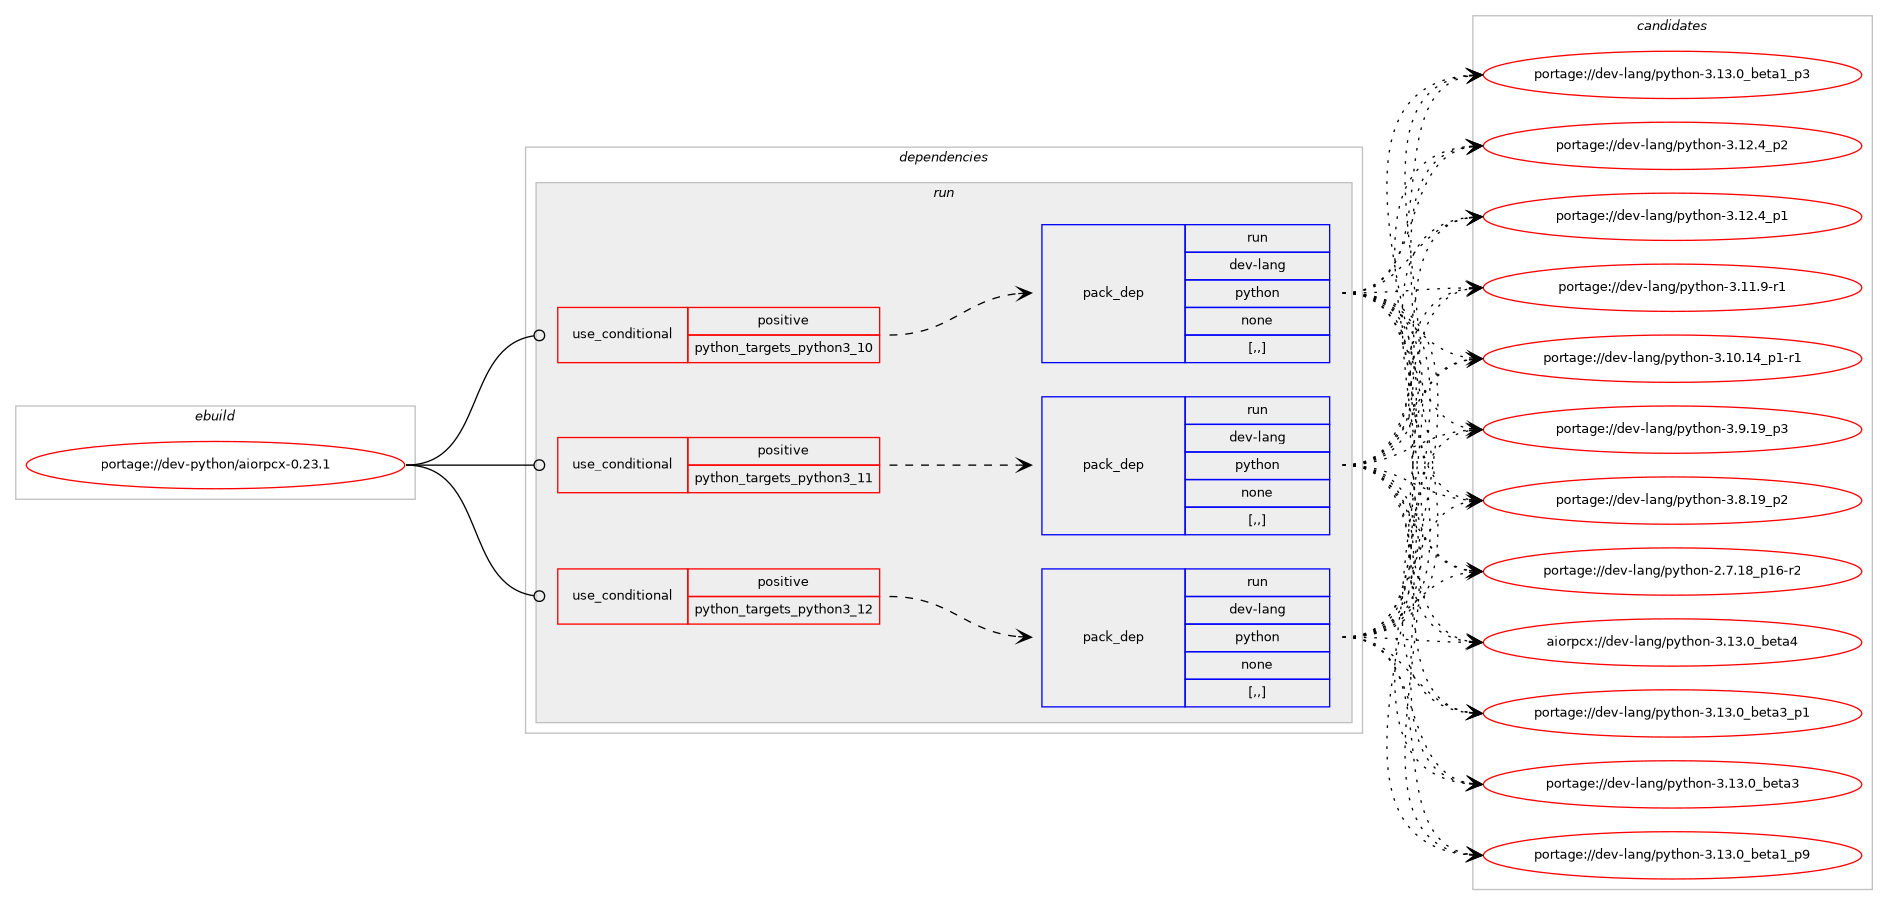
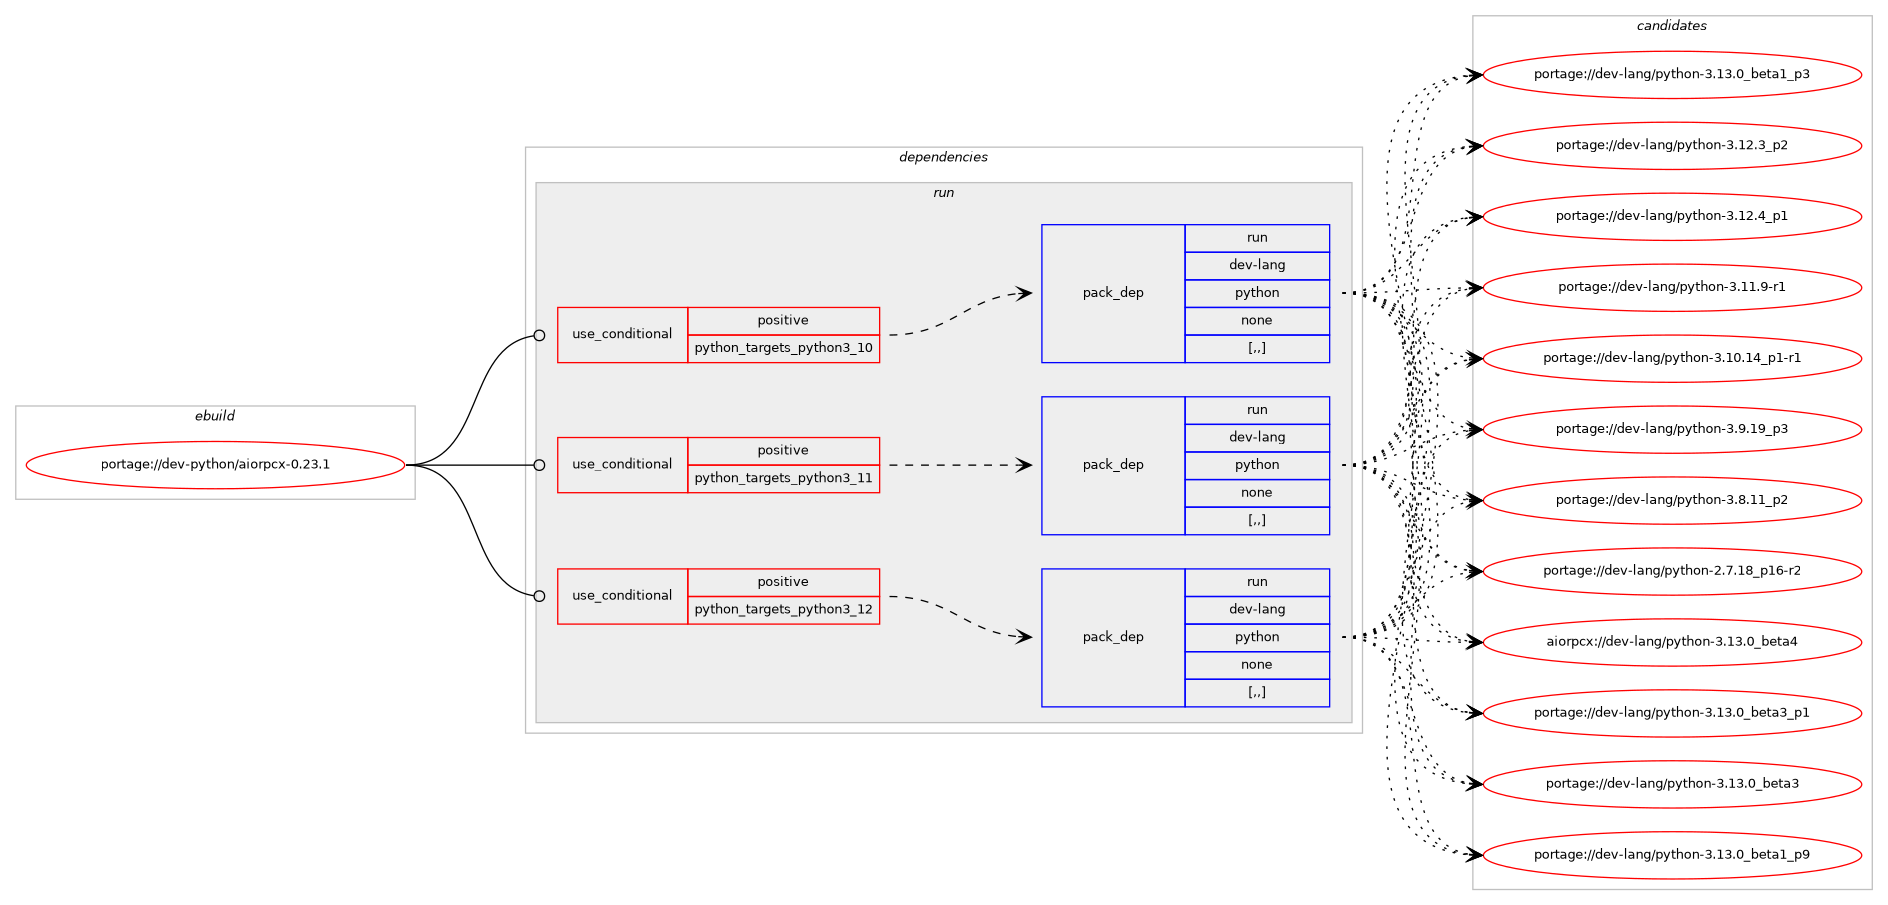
node "portage://dev-lang/python-3.12.4_p2": label "portage://dev-lang/python-3.12.4_p2" -> "portage://dev-lang/python-3.12.3_p2"
node "portage://dev-lang/python-3.8.19_p2": label "portage://dev-lang/python-3.8.19_p2" -> "portage://dev-lang/python-3.8.11_p2"
